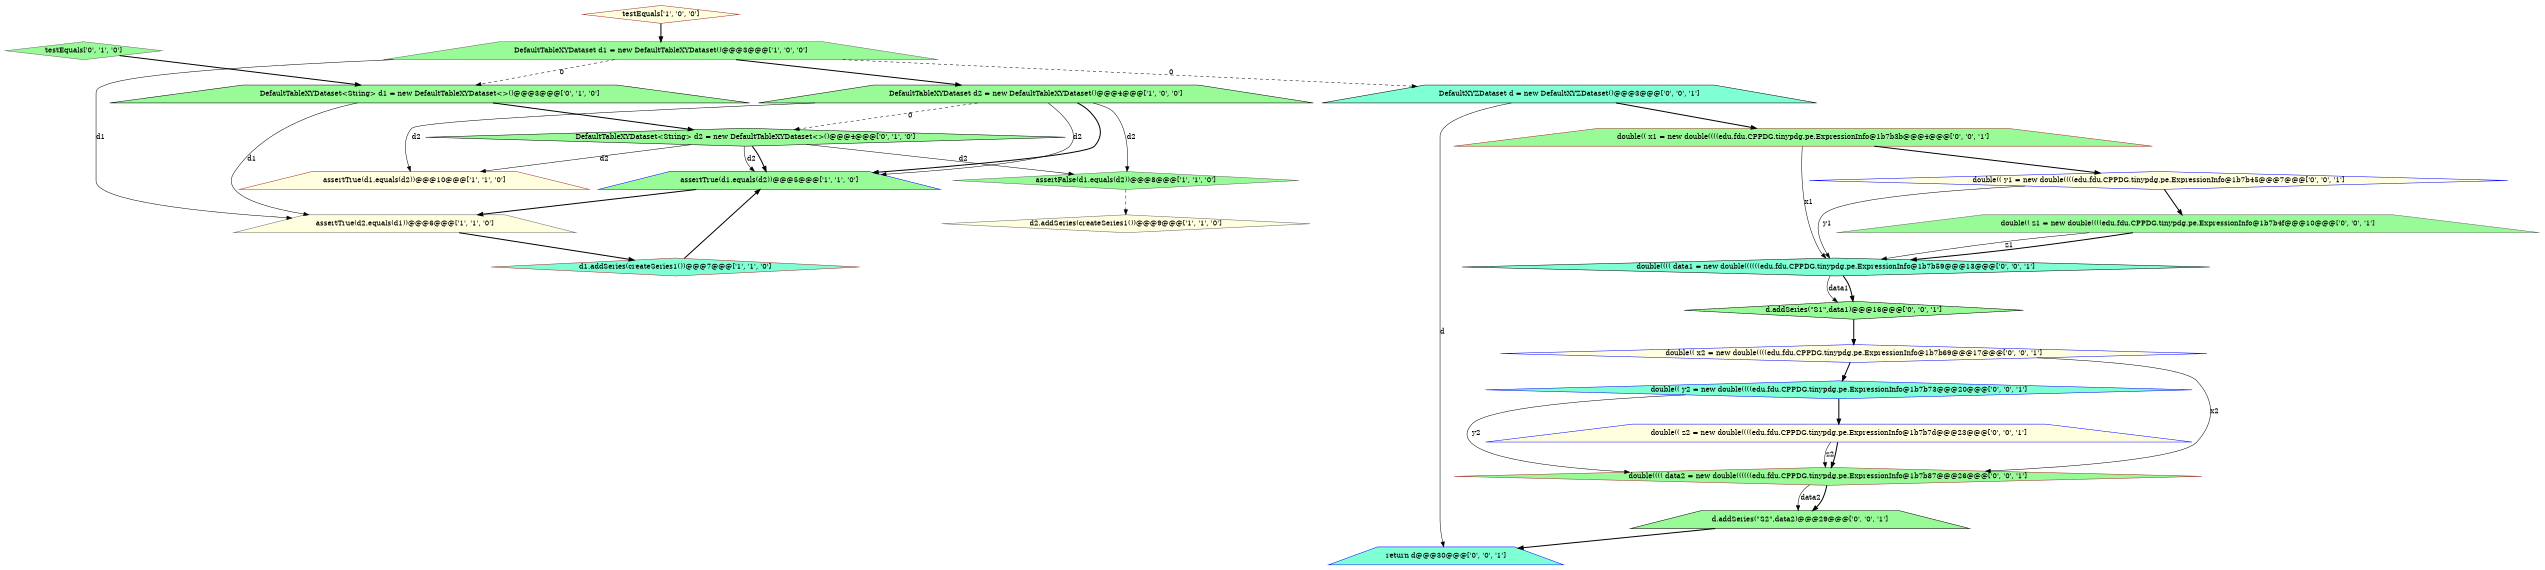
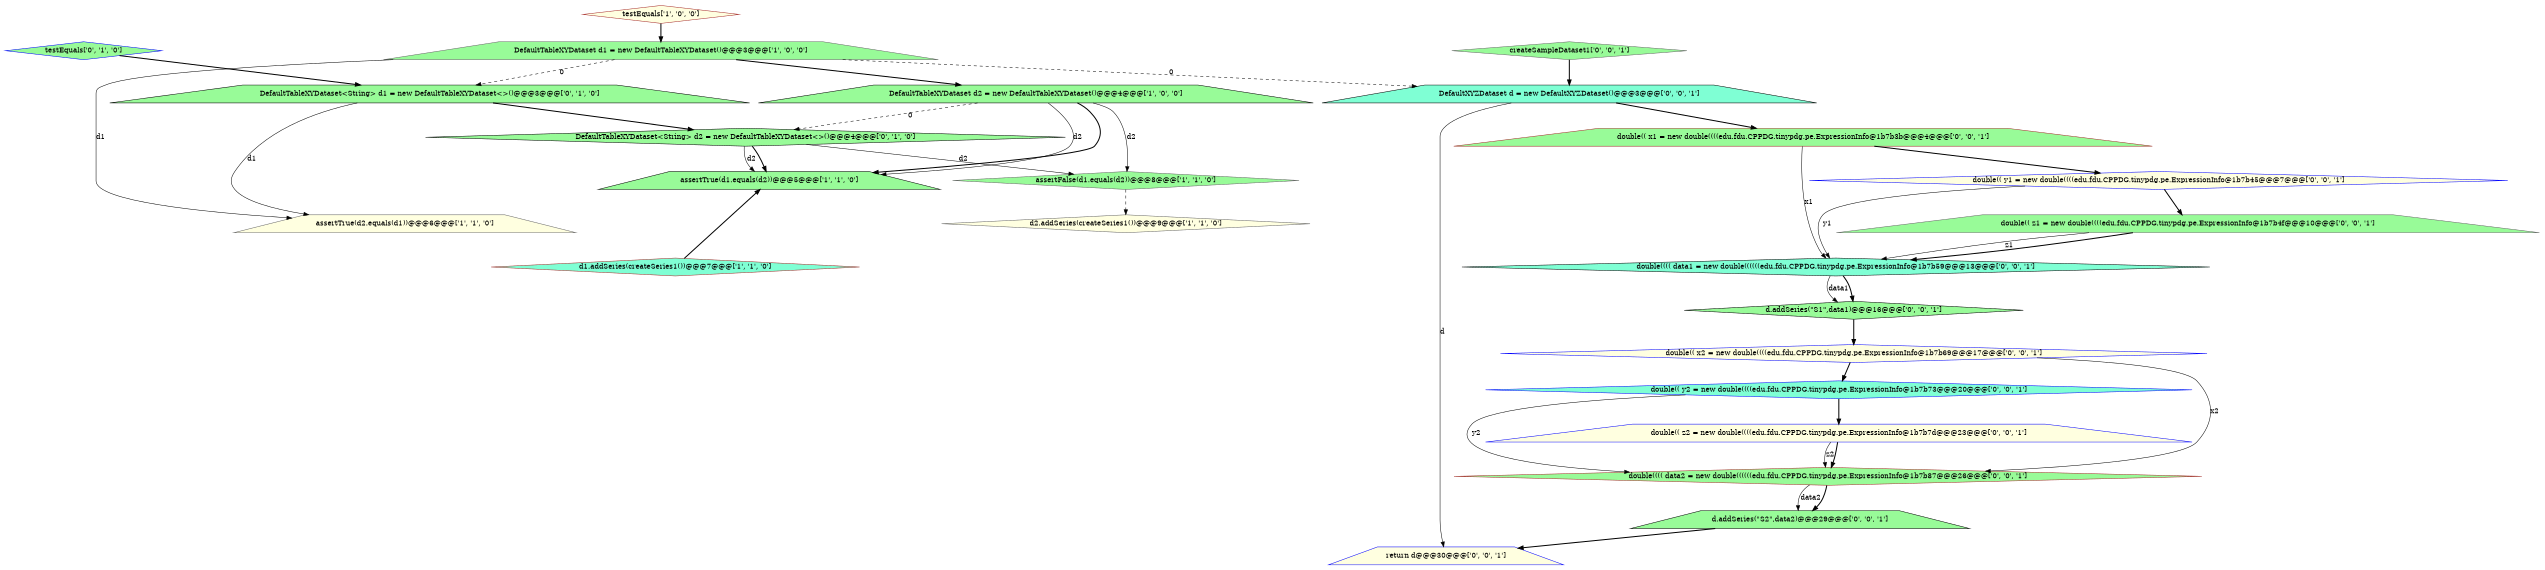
node "testEquals['0', '1', '0']": color gray40 -> blue
node "createSampleDataset1['0', '0', '1']": added
node "assertTrue(d1.equals(d2))@@@10@@@['1', '1', '0']": removed
node "assertTrue(d1.equals(d2))@@@5@@@['1', '1', '0']": color blue -> black
edge "assertTrue(d1.equals(d2))@@@5@@@['1', '1', '0']" -> "assertTrue(d2.equals(d1))@@@6@@@['1', '1', '0']": removed
edge "assertTrue(d2.equals(d1))@@@6@@@['1', '1', '0']" -> "d1.addSeries(createSeries1())@@@7@@@['1', '1', '0']": removed
node "return d@@@30@@@['0', '0', '1']": fillcolor aquamarine -> lightyellow
